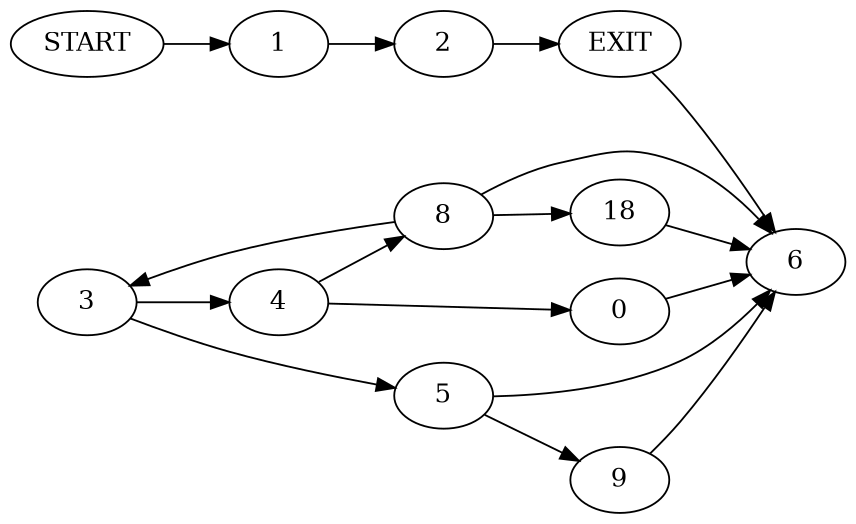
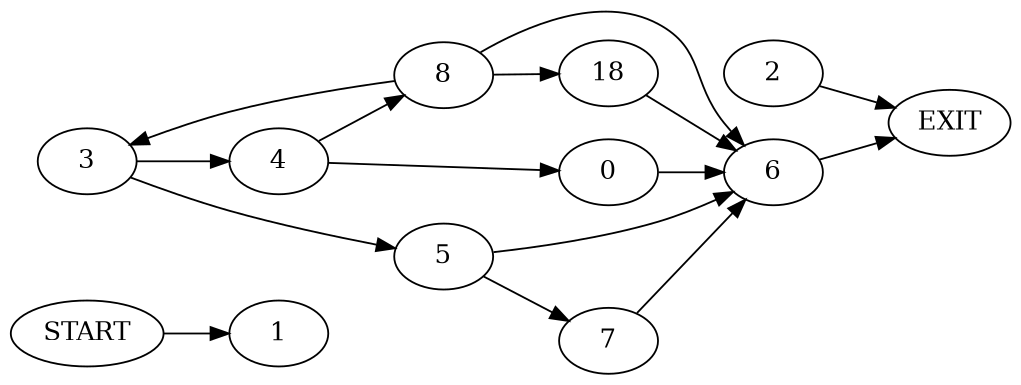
edge "1" -> "2": removed
edge "EXIT" -> "6": reversed
node "9": label "9" -> "7"
